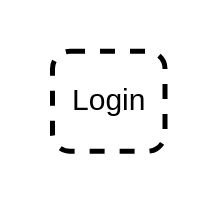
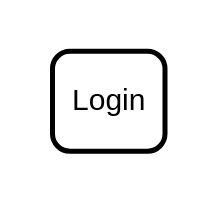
node "Login": style dashed -> solid
